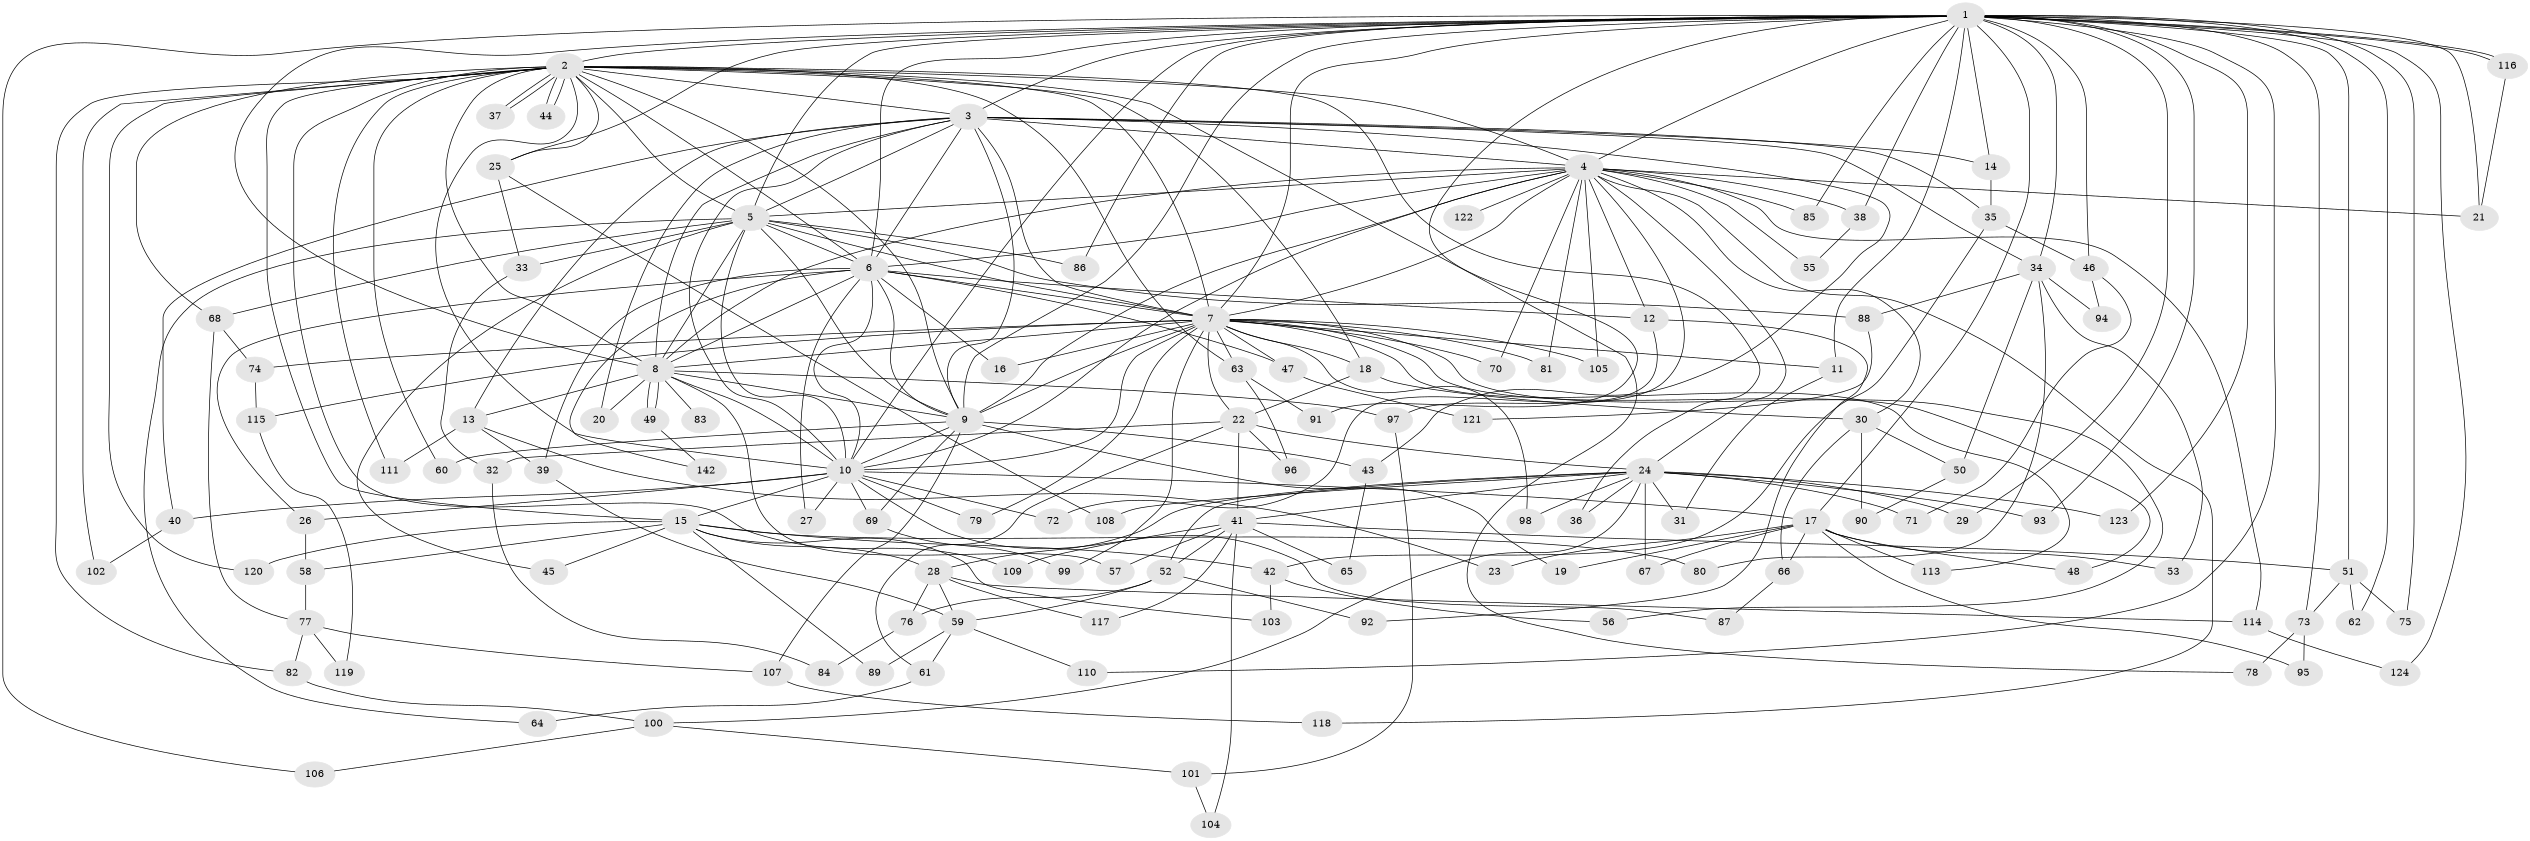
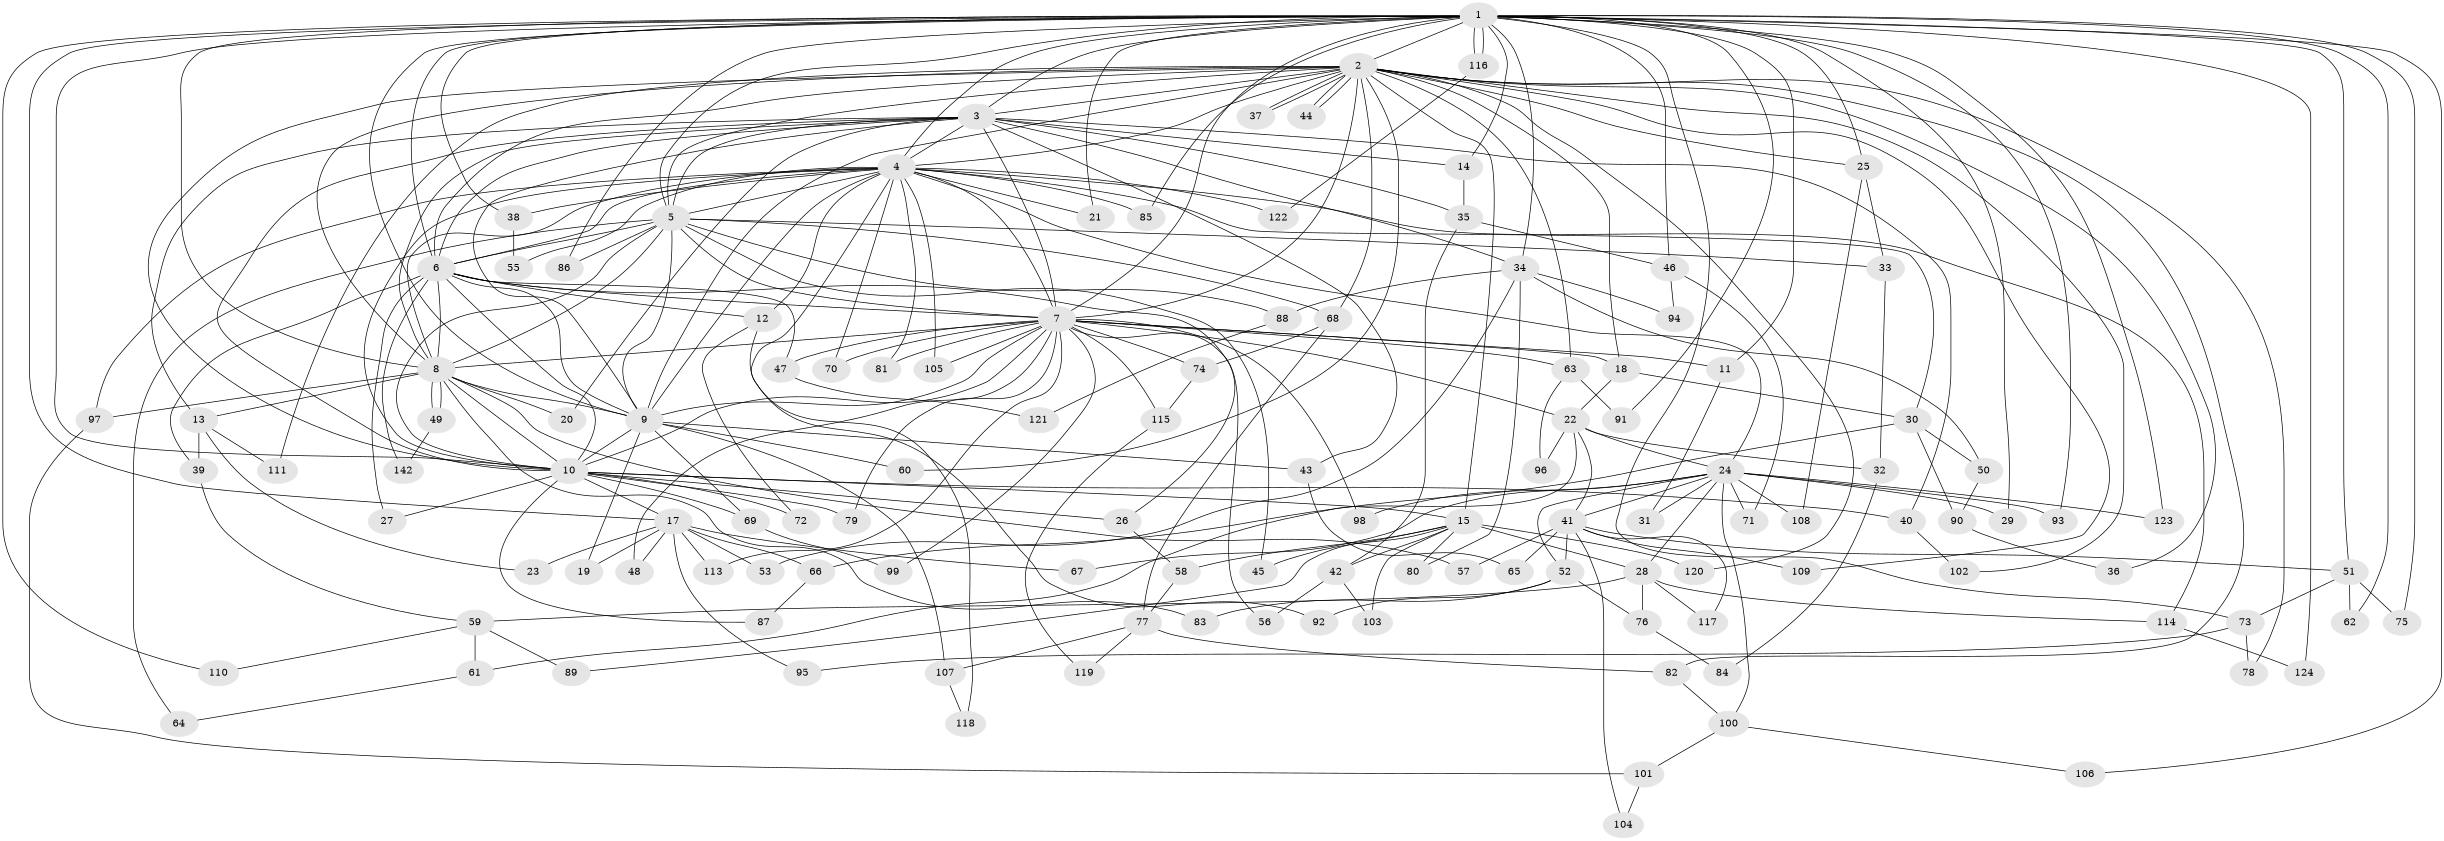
edge "116" -- "21": now "116" -- "122"
node "16": removed
edge "24" -- "36": now "90" -- "36"
edge "52" -- "59": now "52" -- "83"
